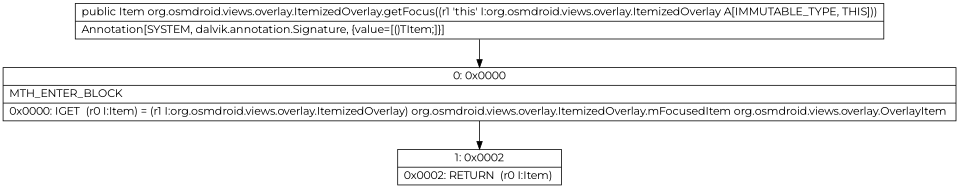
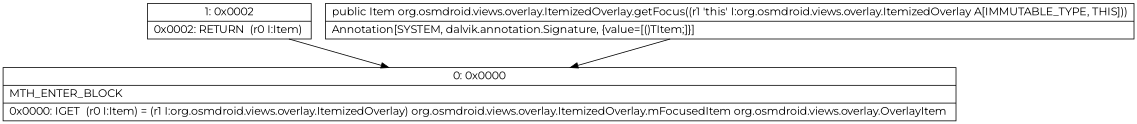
edge "0: 0x0000" -> "1: 0x0002": reversed
